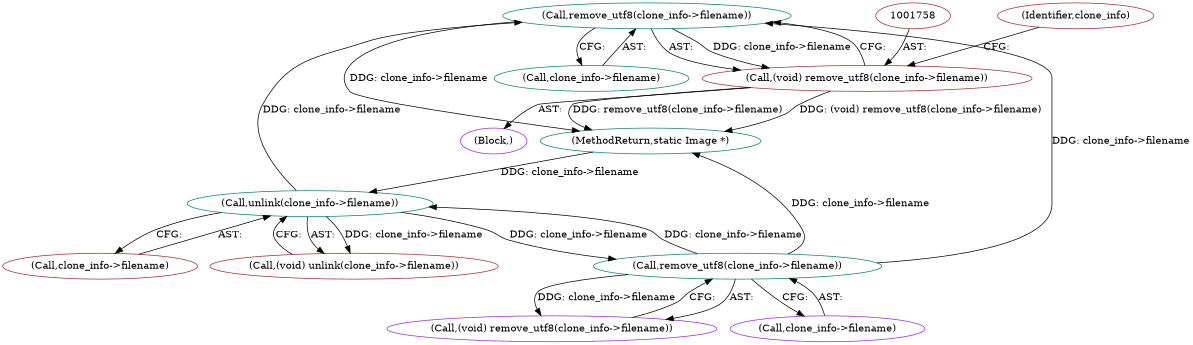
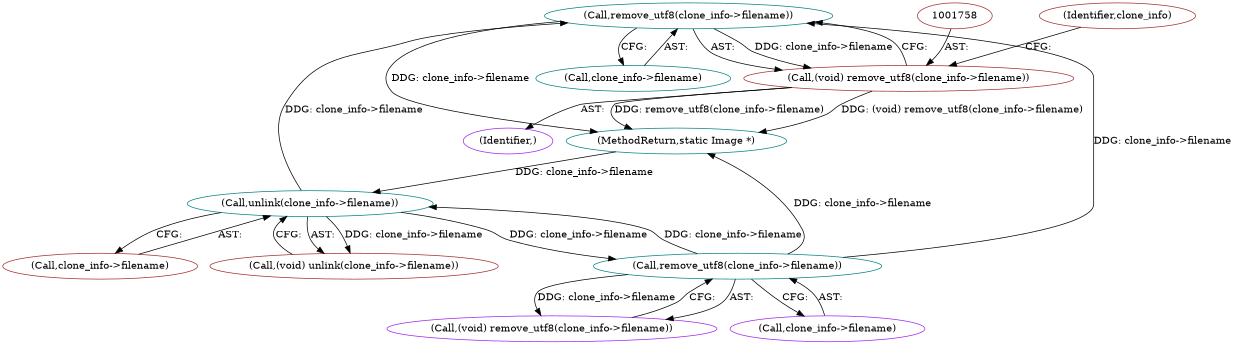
node "(Block,)": label "(Block,)" -> "(Identifier,)"
